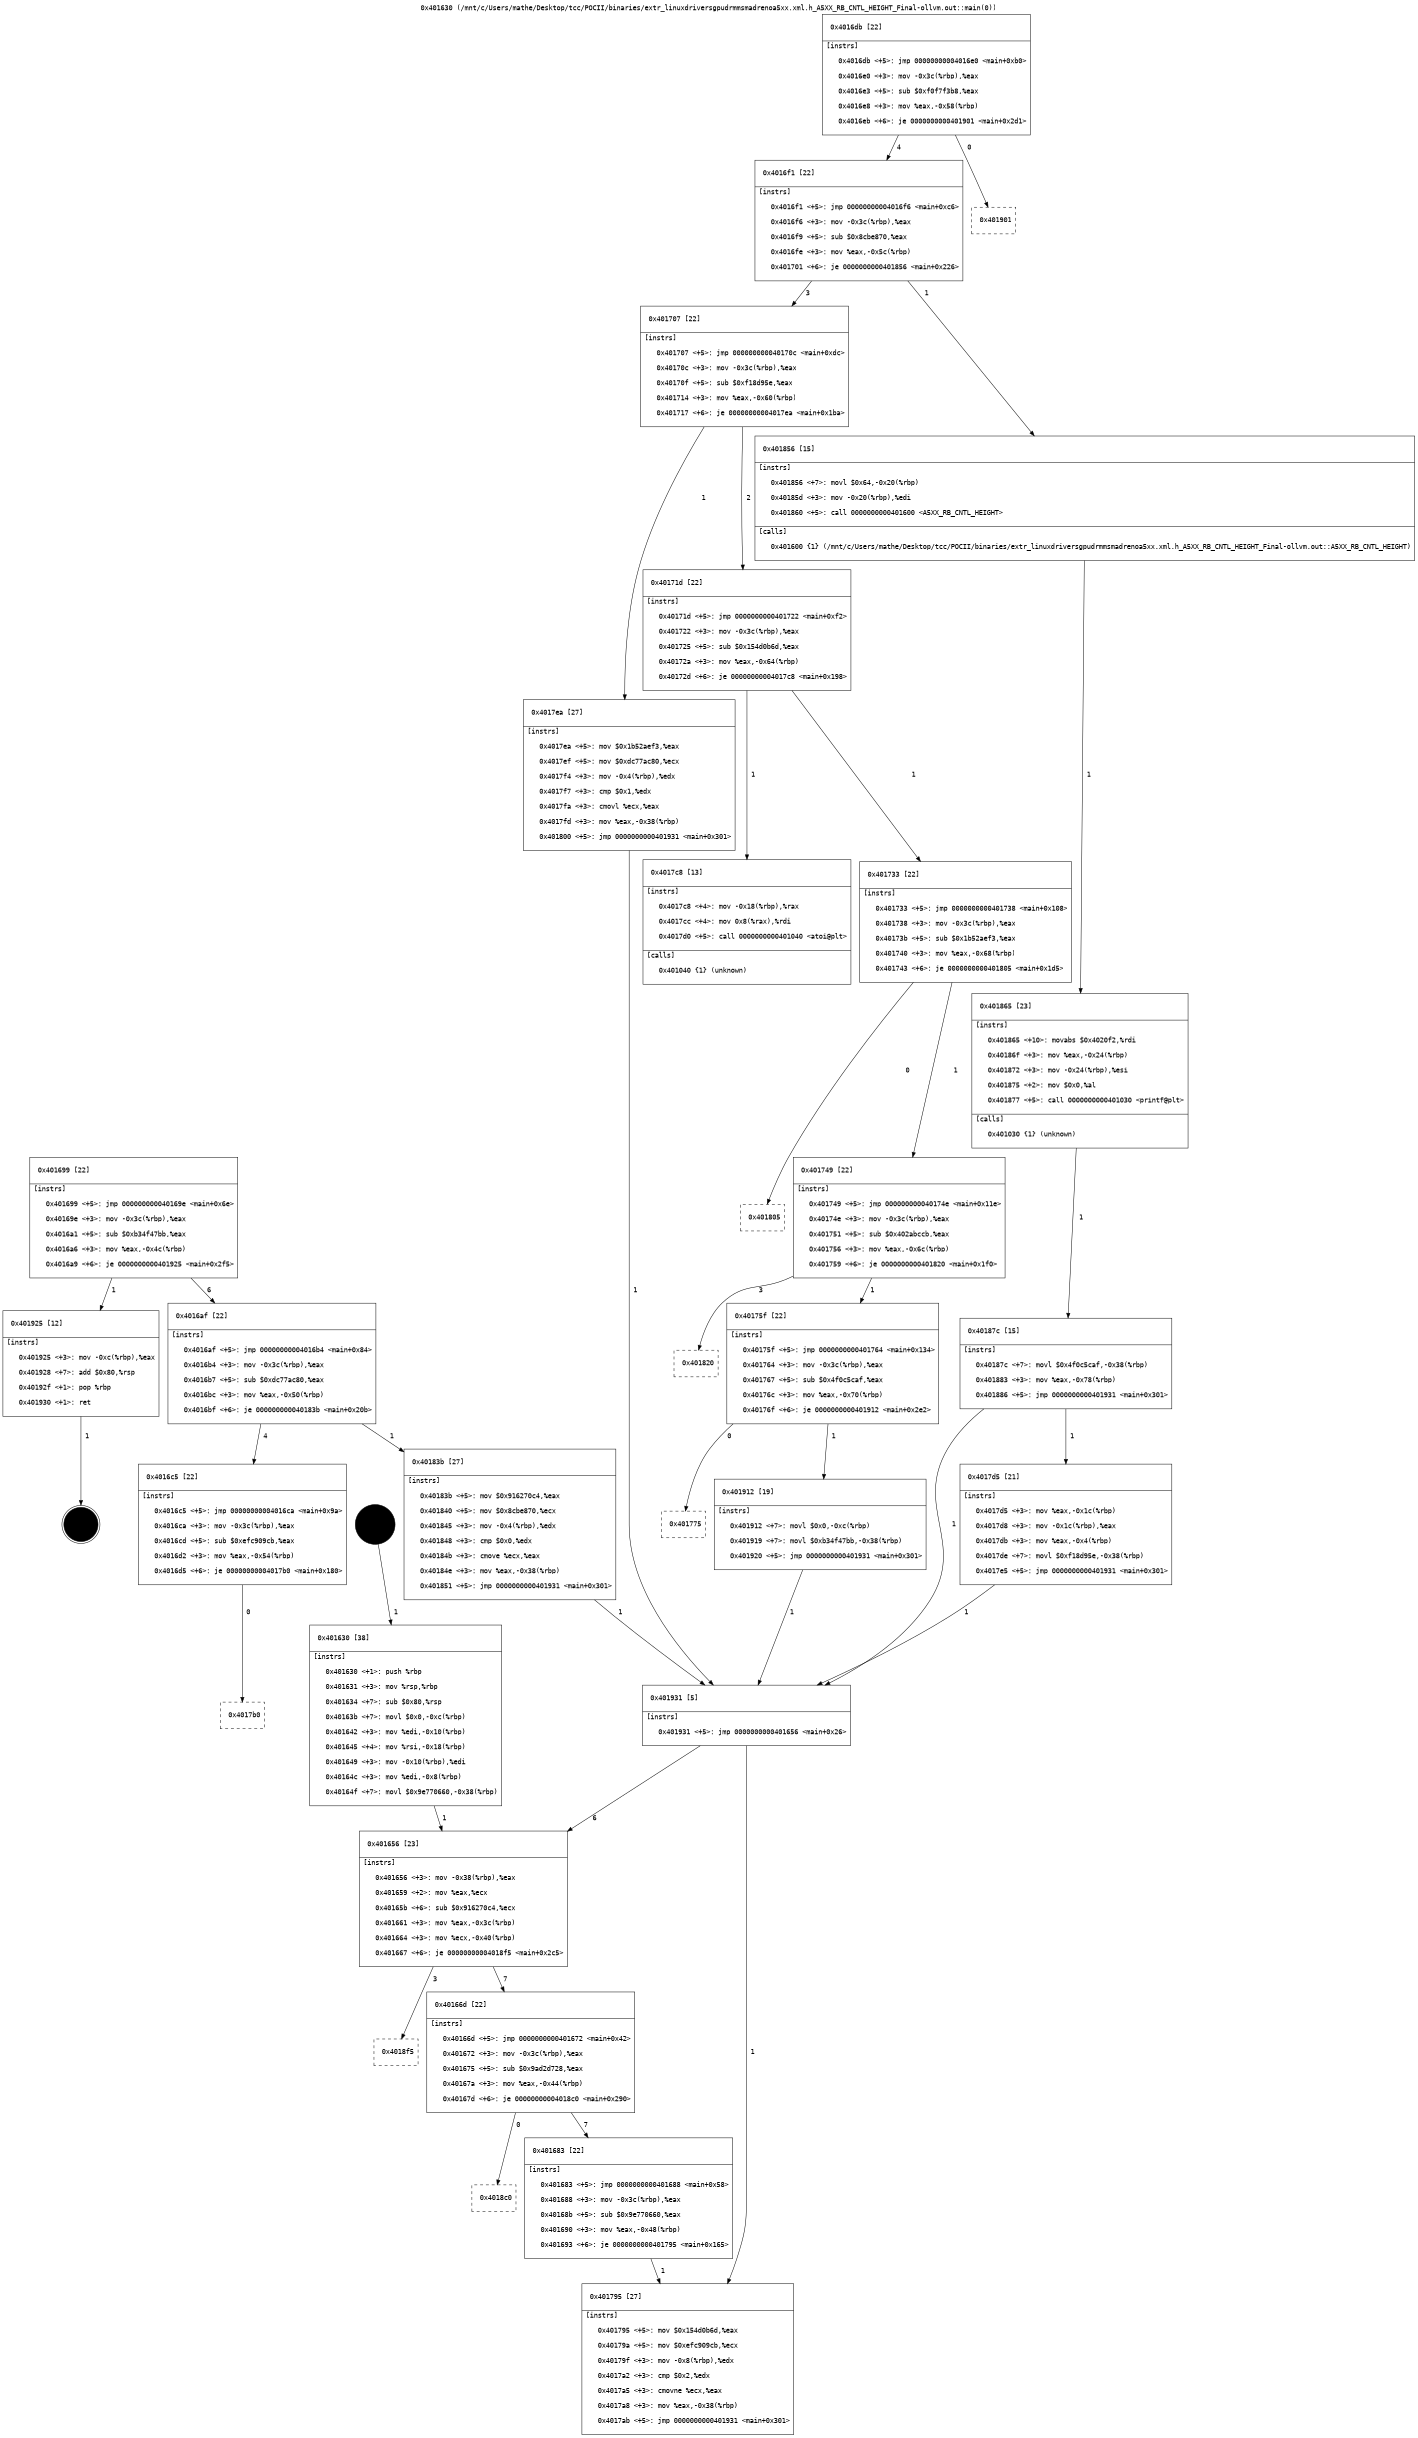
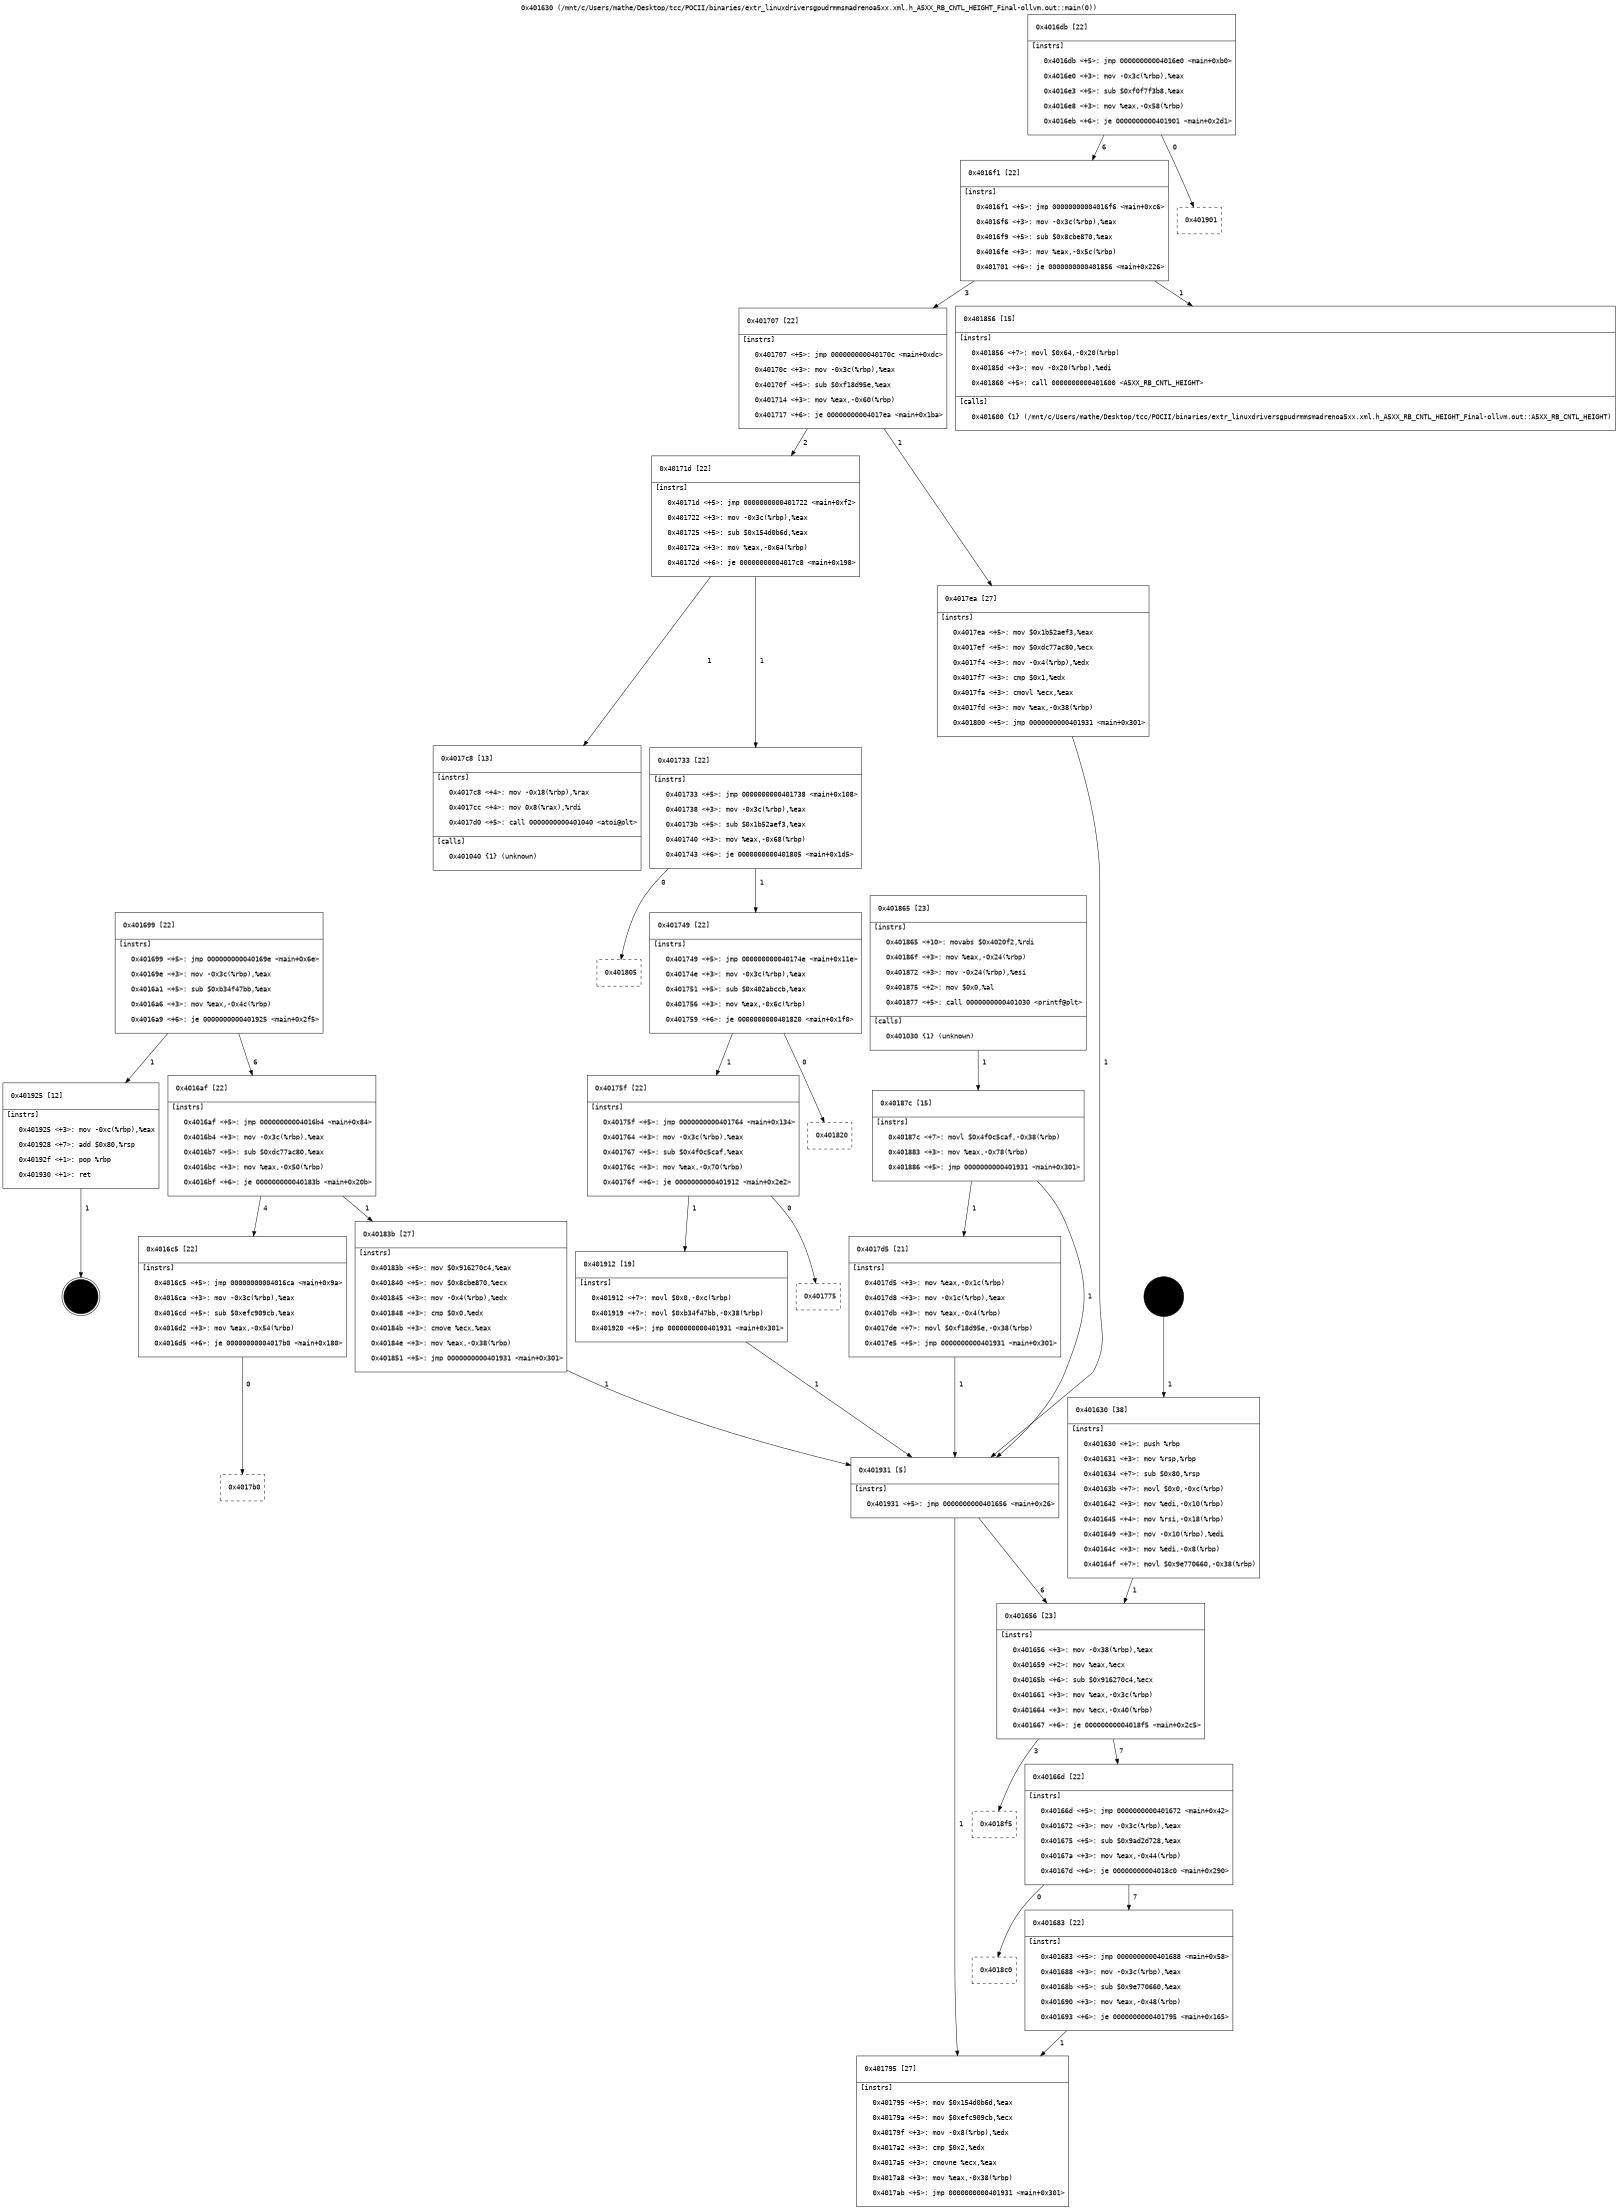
edge "0x4016db [22]" -> "0x4016f1 [22]": label " 4" -> " 6"
edge "0x401856 [15]" -> "0x401865 [23]": removed, label "1"
edge "0x401749 [22]" -> "0x401820": label " 3" -> " 0"
